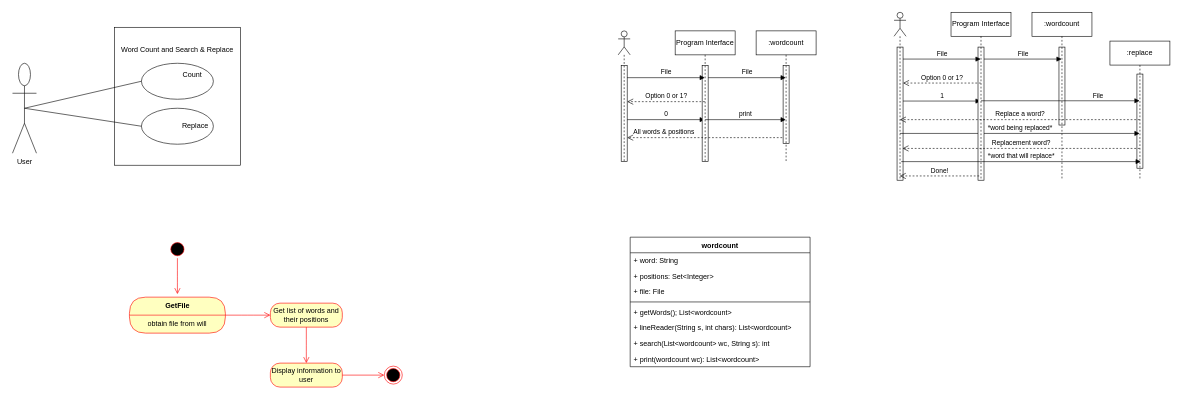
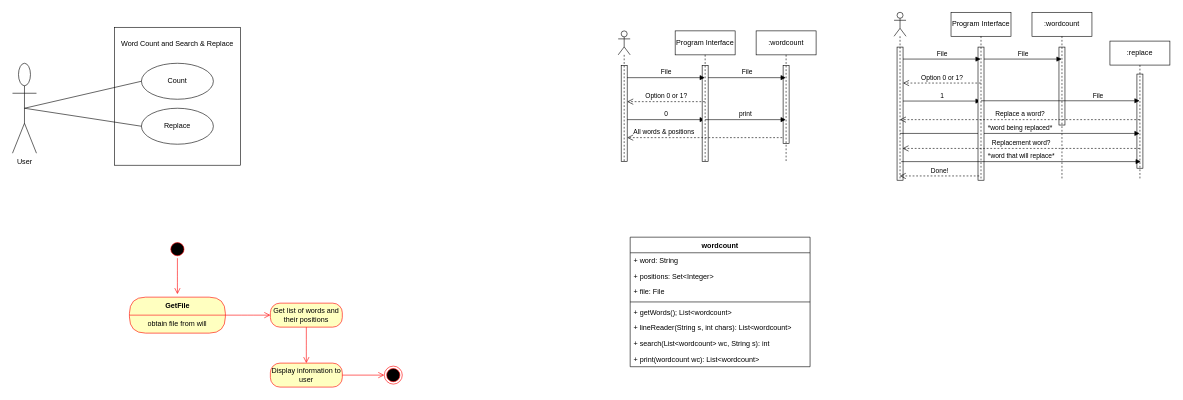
node "Word Count and Search & Replace": moved (177, 45) -> (177, 39)
node "Count": moved (192, 75) -> (177, 81)
node "Replace": moved (195, 126) -> (177, 126)
